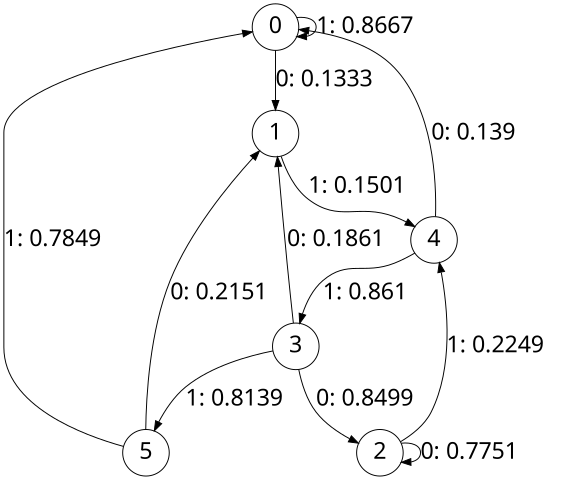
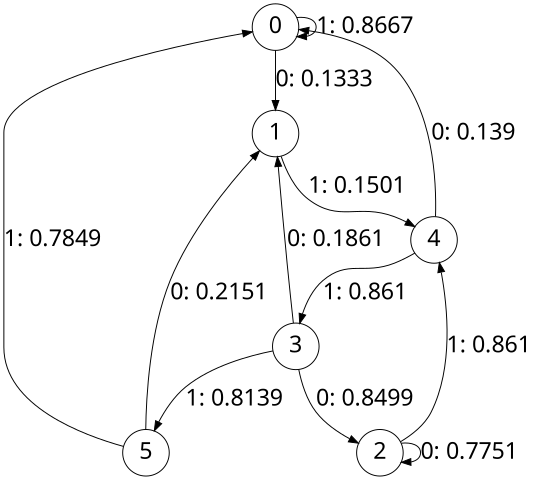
edge "2" -> "4": label "1: 0.2249   " -> "1: 0.861    "
